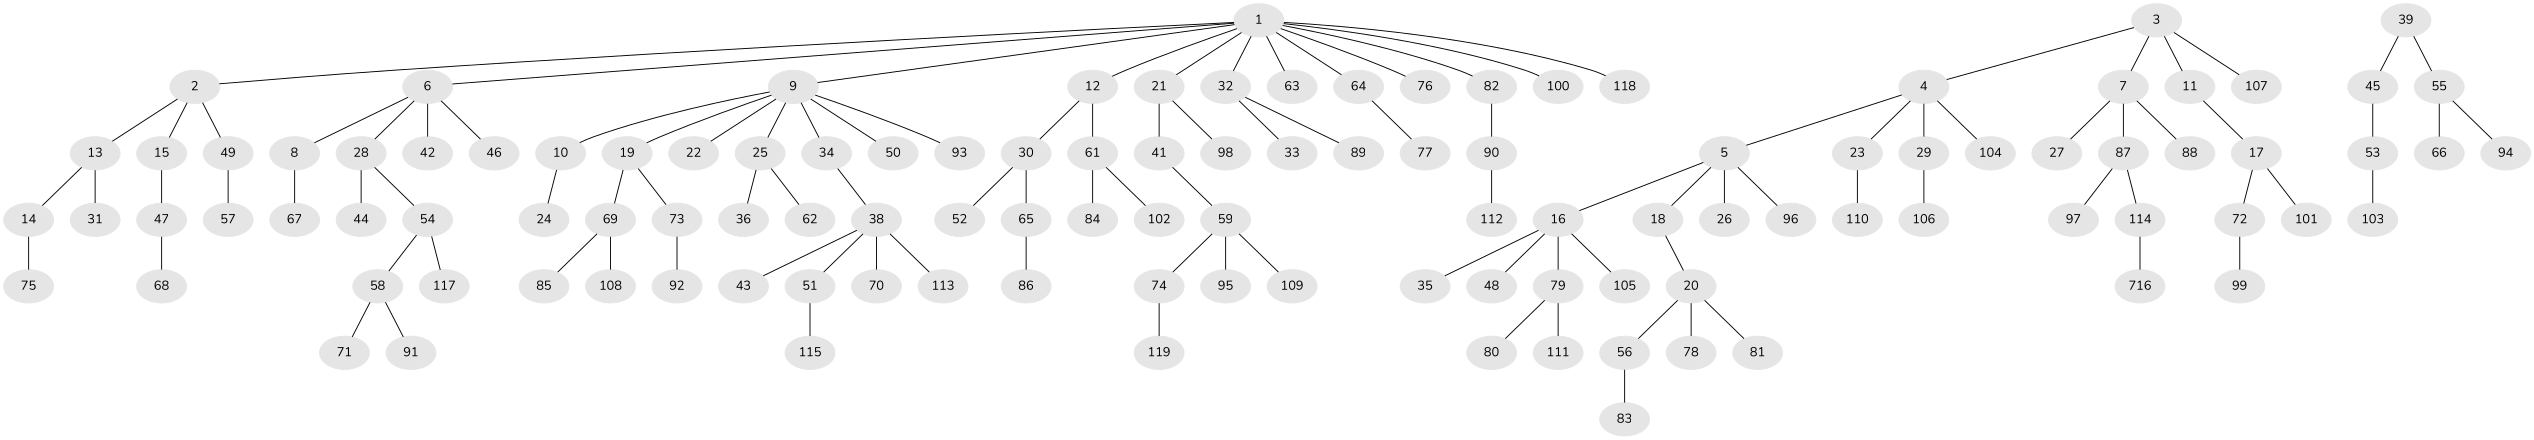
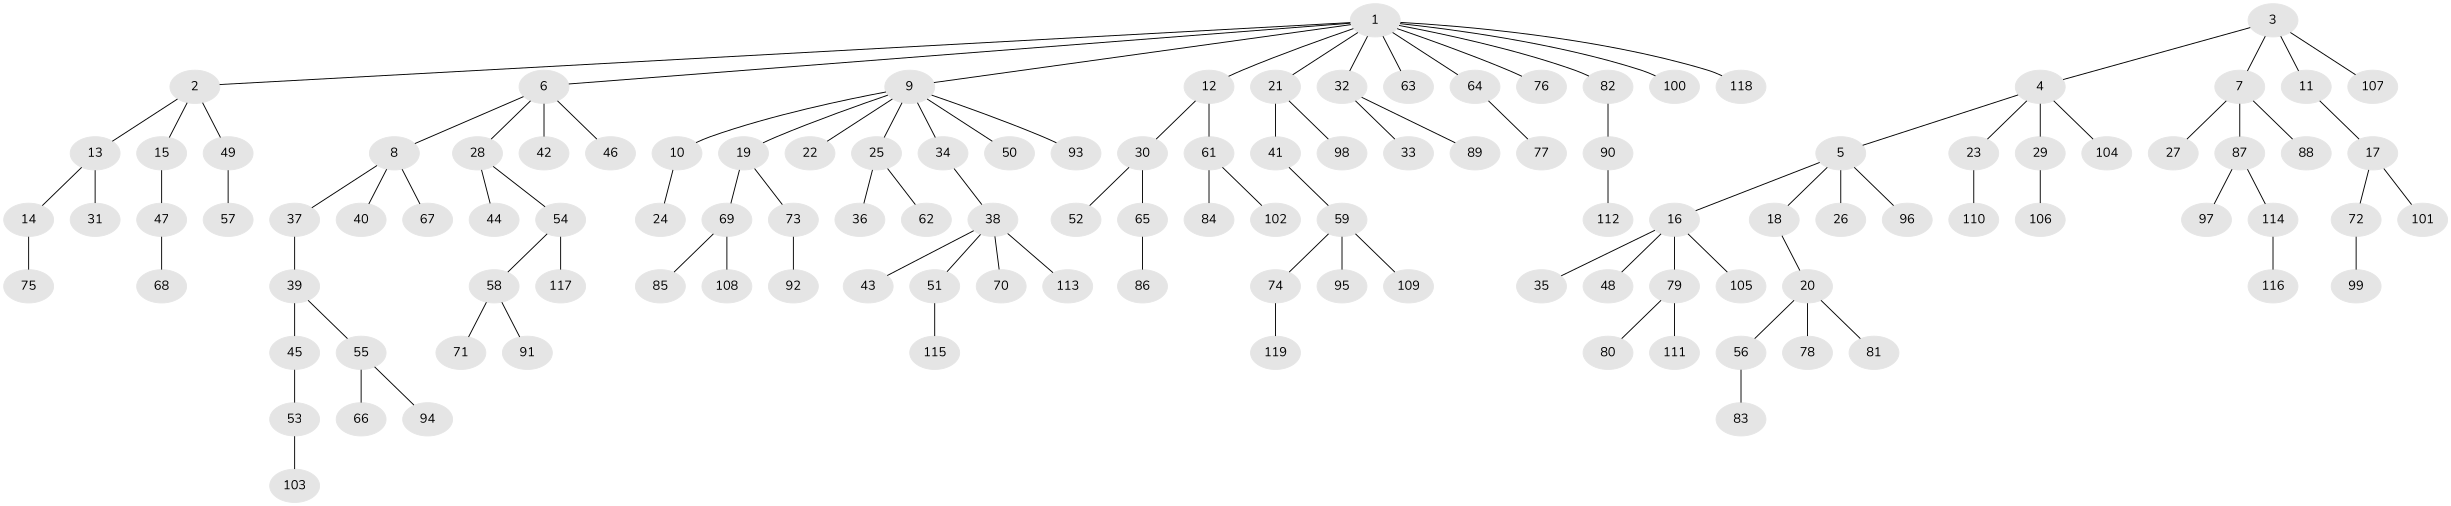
node "37": added
node "40": added
node "716": label "716" -> "116"
